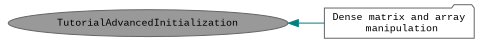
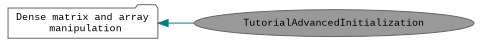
edge "Dense matrix and array manipulation" -> "TutorialAdvancedInitialization": reversed
